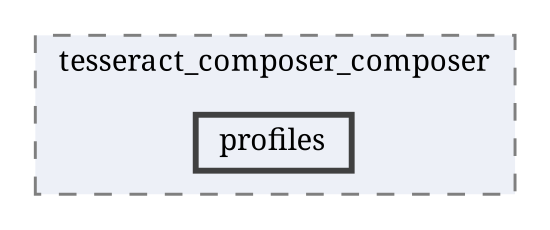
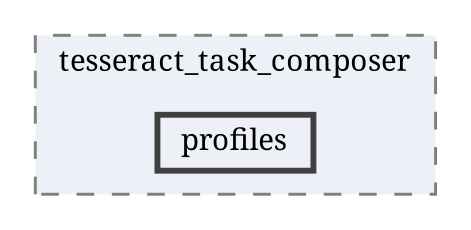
cluster "tesseract_composer_composer": label "tesseract_composer_composer" -> "tesseract_task_composer"
